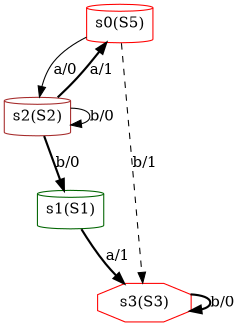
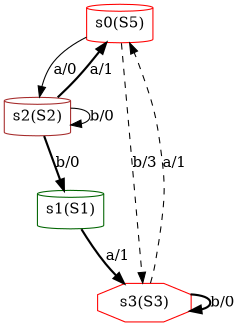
edge "s0(S5)" -> "s3(S3)": label "b/1" -> "b/3"
edge "s3(S3)" -> "s0(S5)": added, label "a/1"
